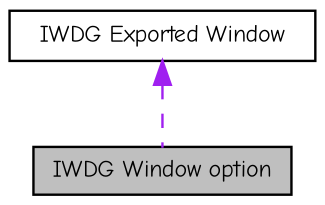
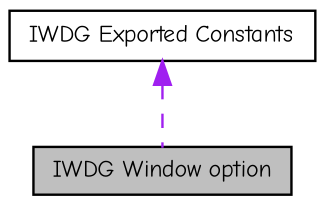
node "IWDG Exported Window": label "IWDG Exported Window" -> "IWDG Exported Constants"
